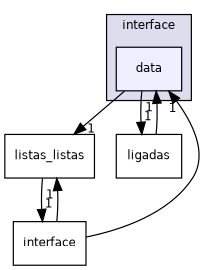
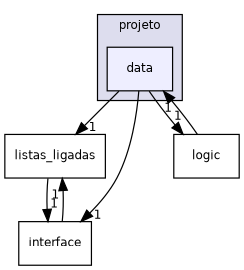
cluster "interface": label "interface" -> "projeto"
node "listas_listas": label "listas_listas" -> "listas_ligadas"
node "ligadas": label "ligadas" -> "logic"
edge "interface" -> "data": reversed
